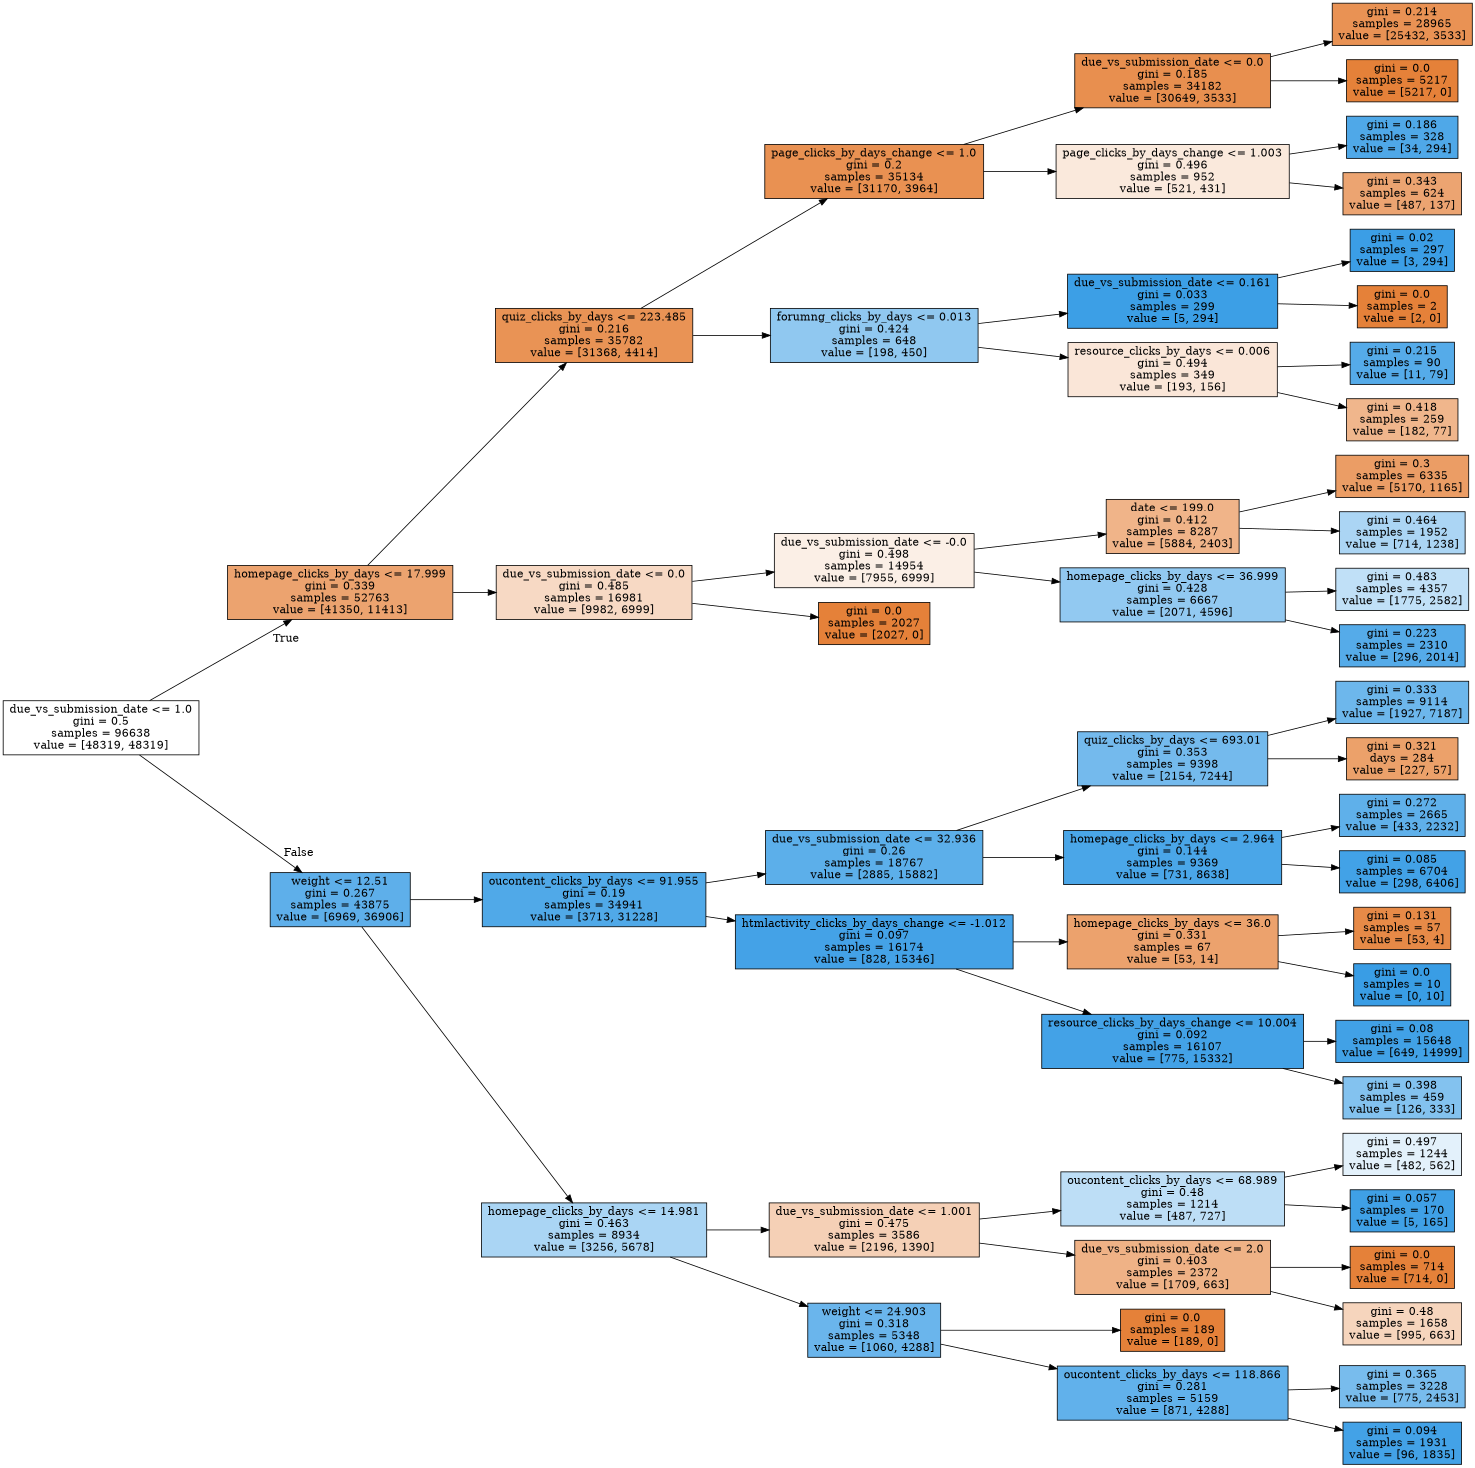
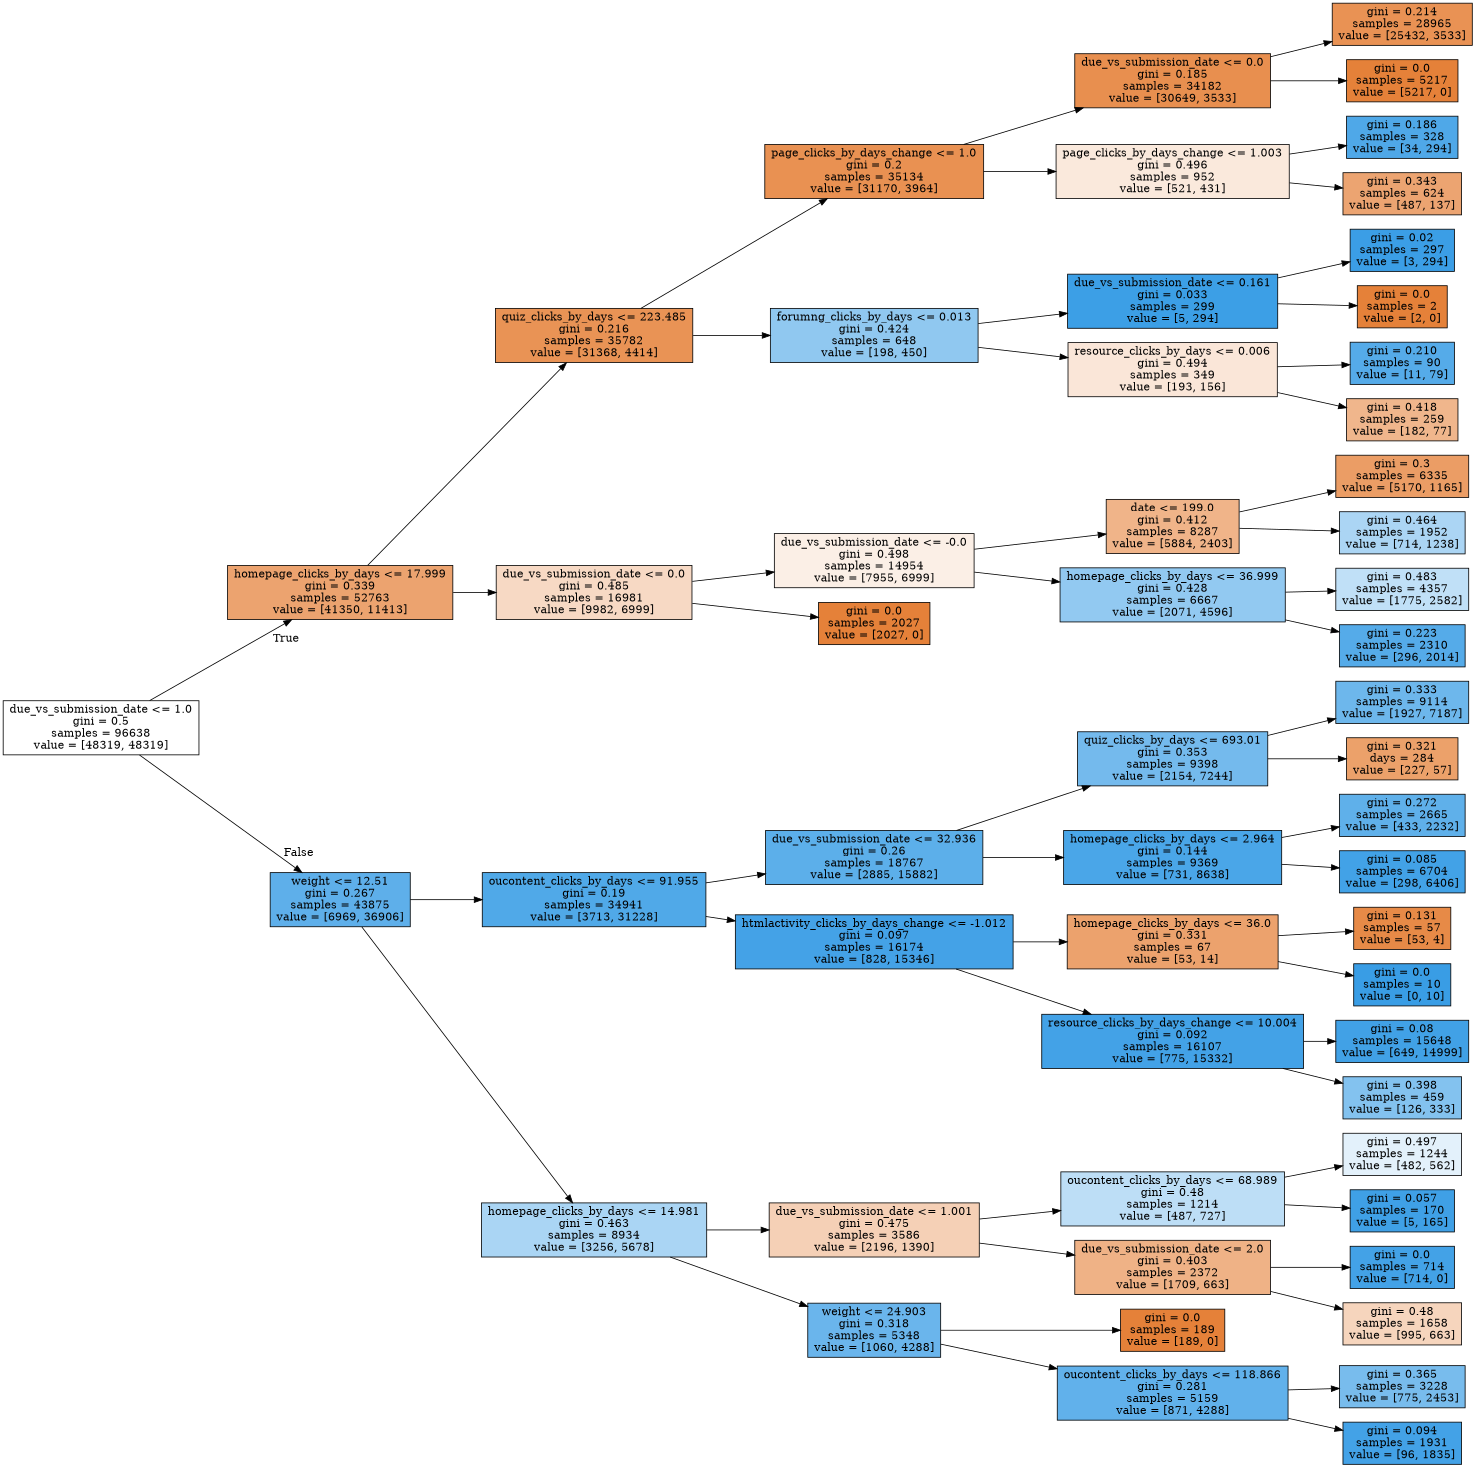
node "gini = 0.215 samples = 90 value = [11, 79]": label "gini = 0.215 samples = 90 value = [11, 79]" -> "gini = 0.210 samples = 90 value = [11, 79]"
node "gini = 0.0 samples = 714 value = [714, 0]": fillcolor #e58139ff -> #399de5f2
